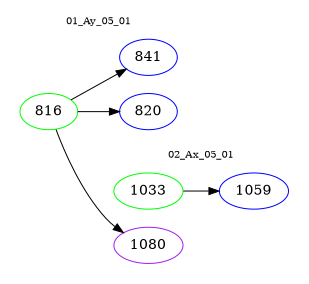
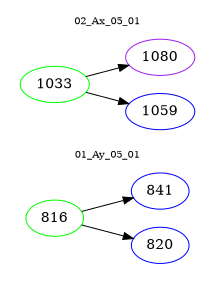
edge "816" -> "1080": now "1033" -> "1080"
